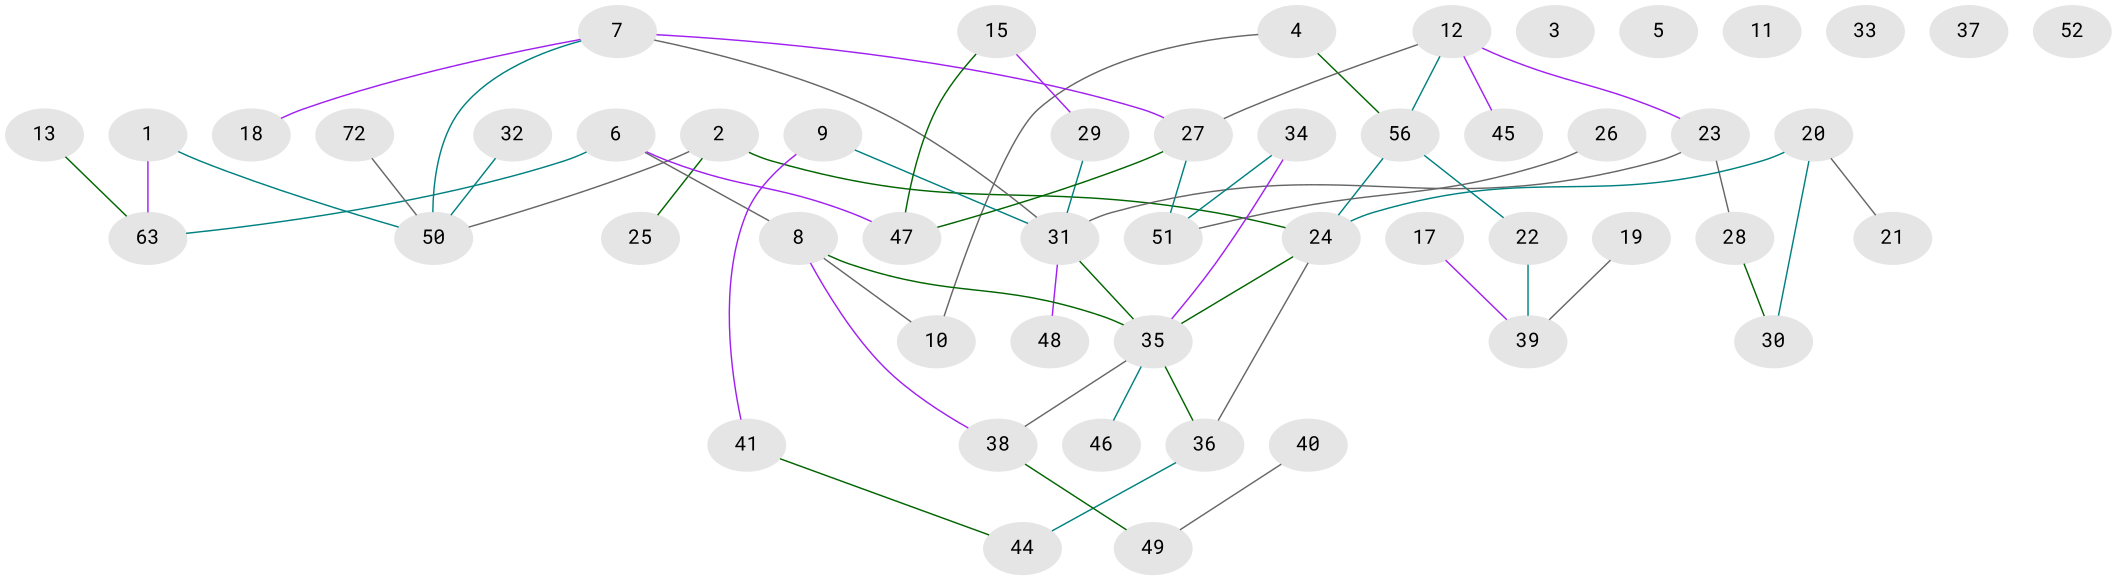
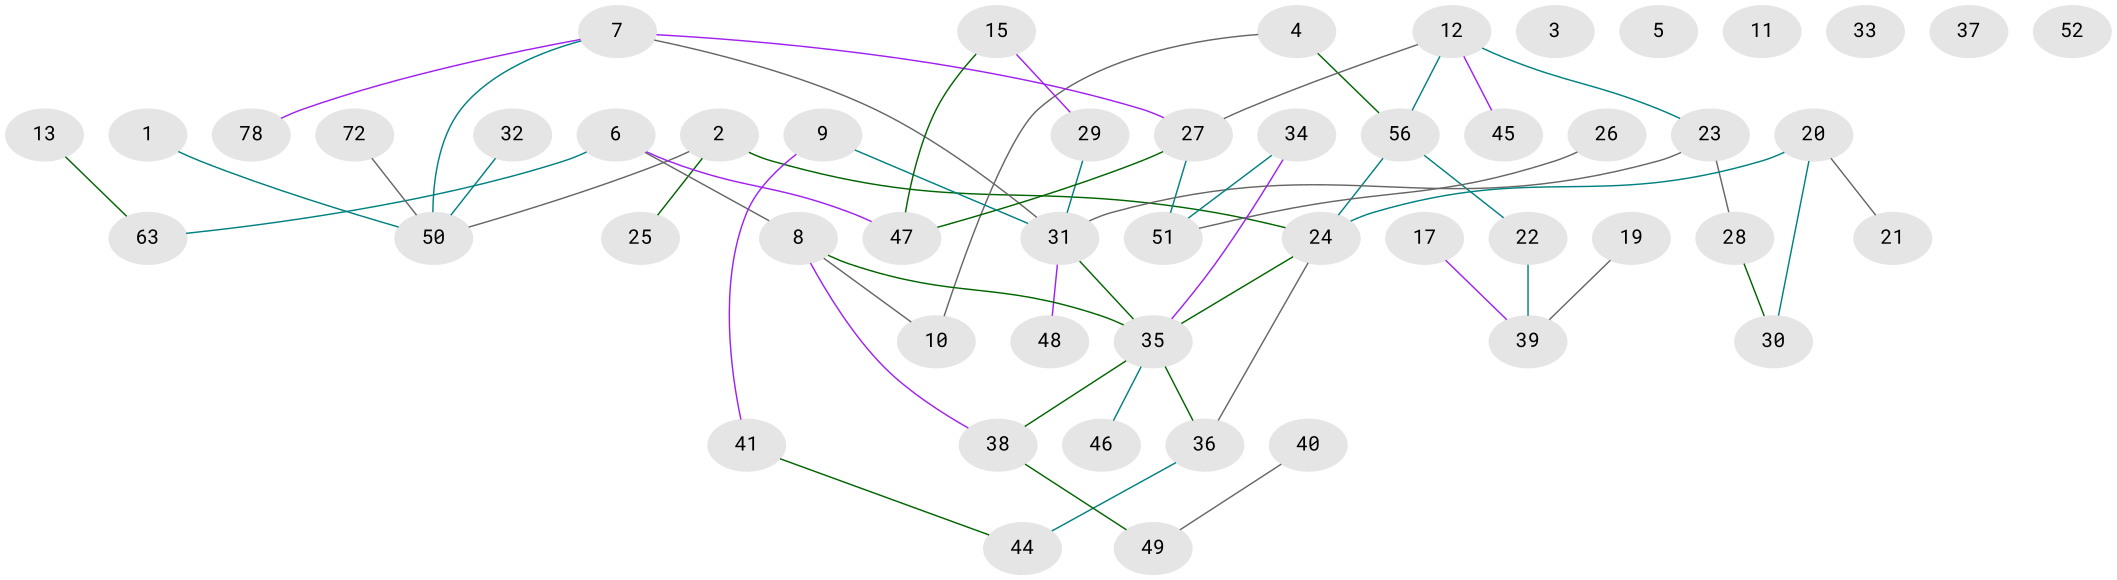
edge "12" -- "23": color purple -> teal
node "18": label "18" -> "78"
edge "1" -- "63": removed
edge "35" -- "38": color gray40 -> darkgreen
